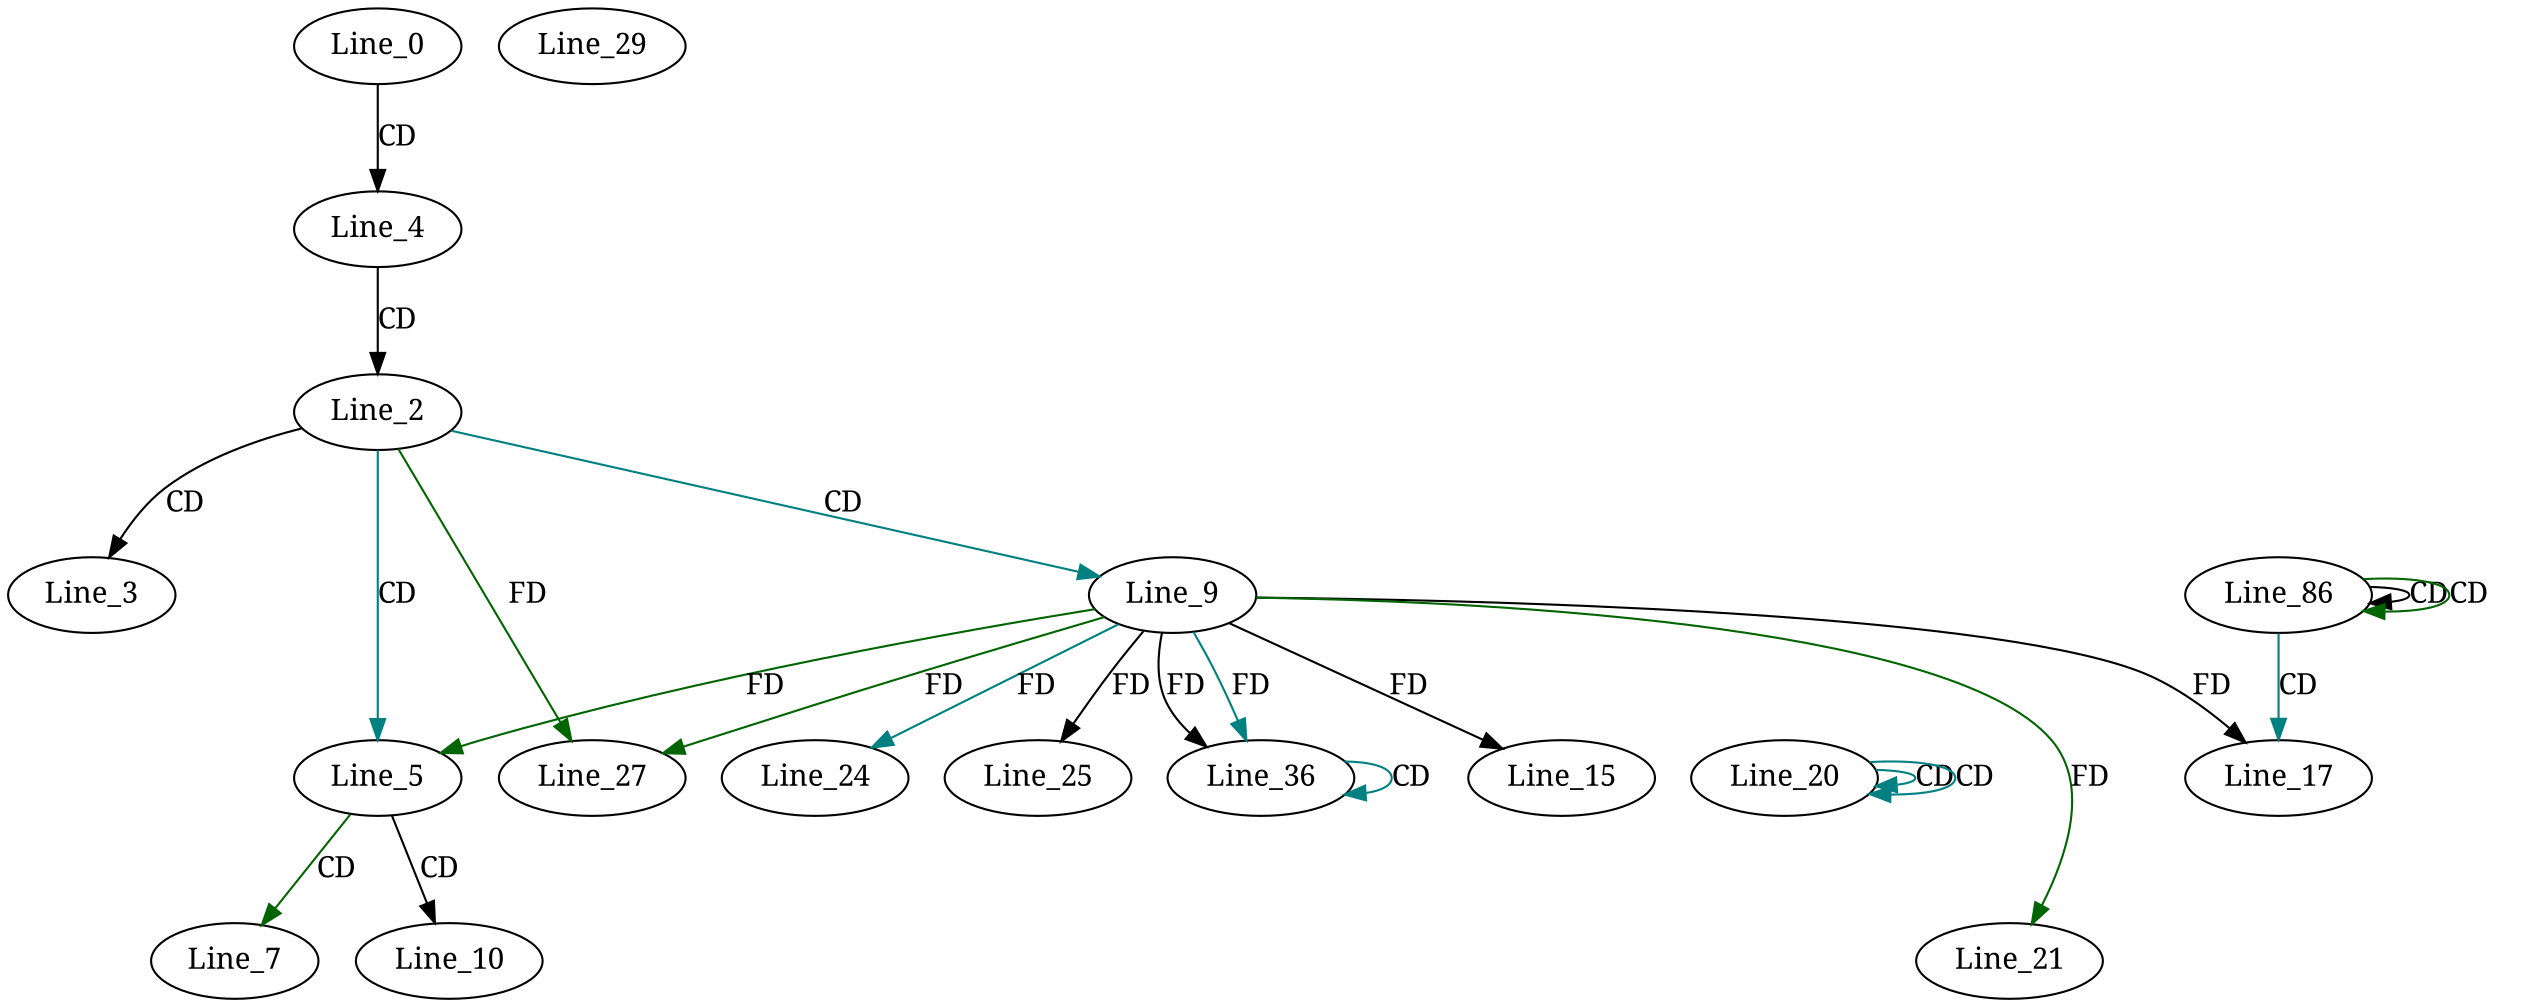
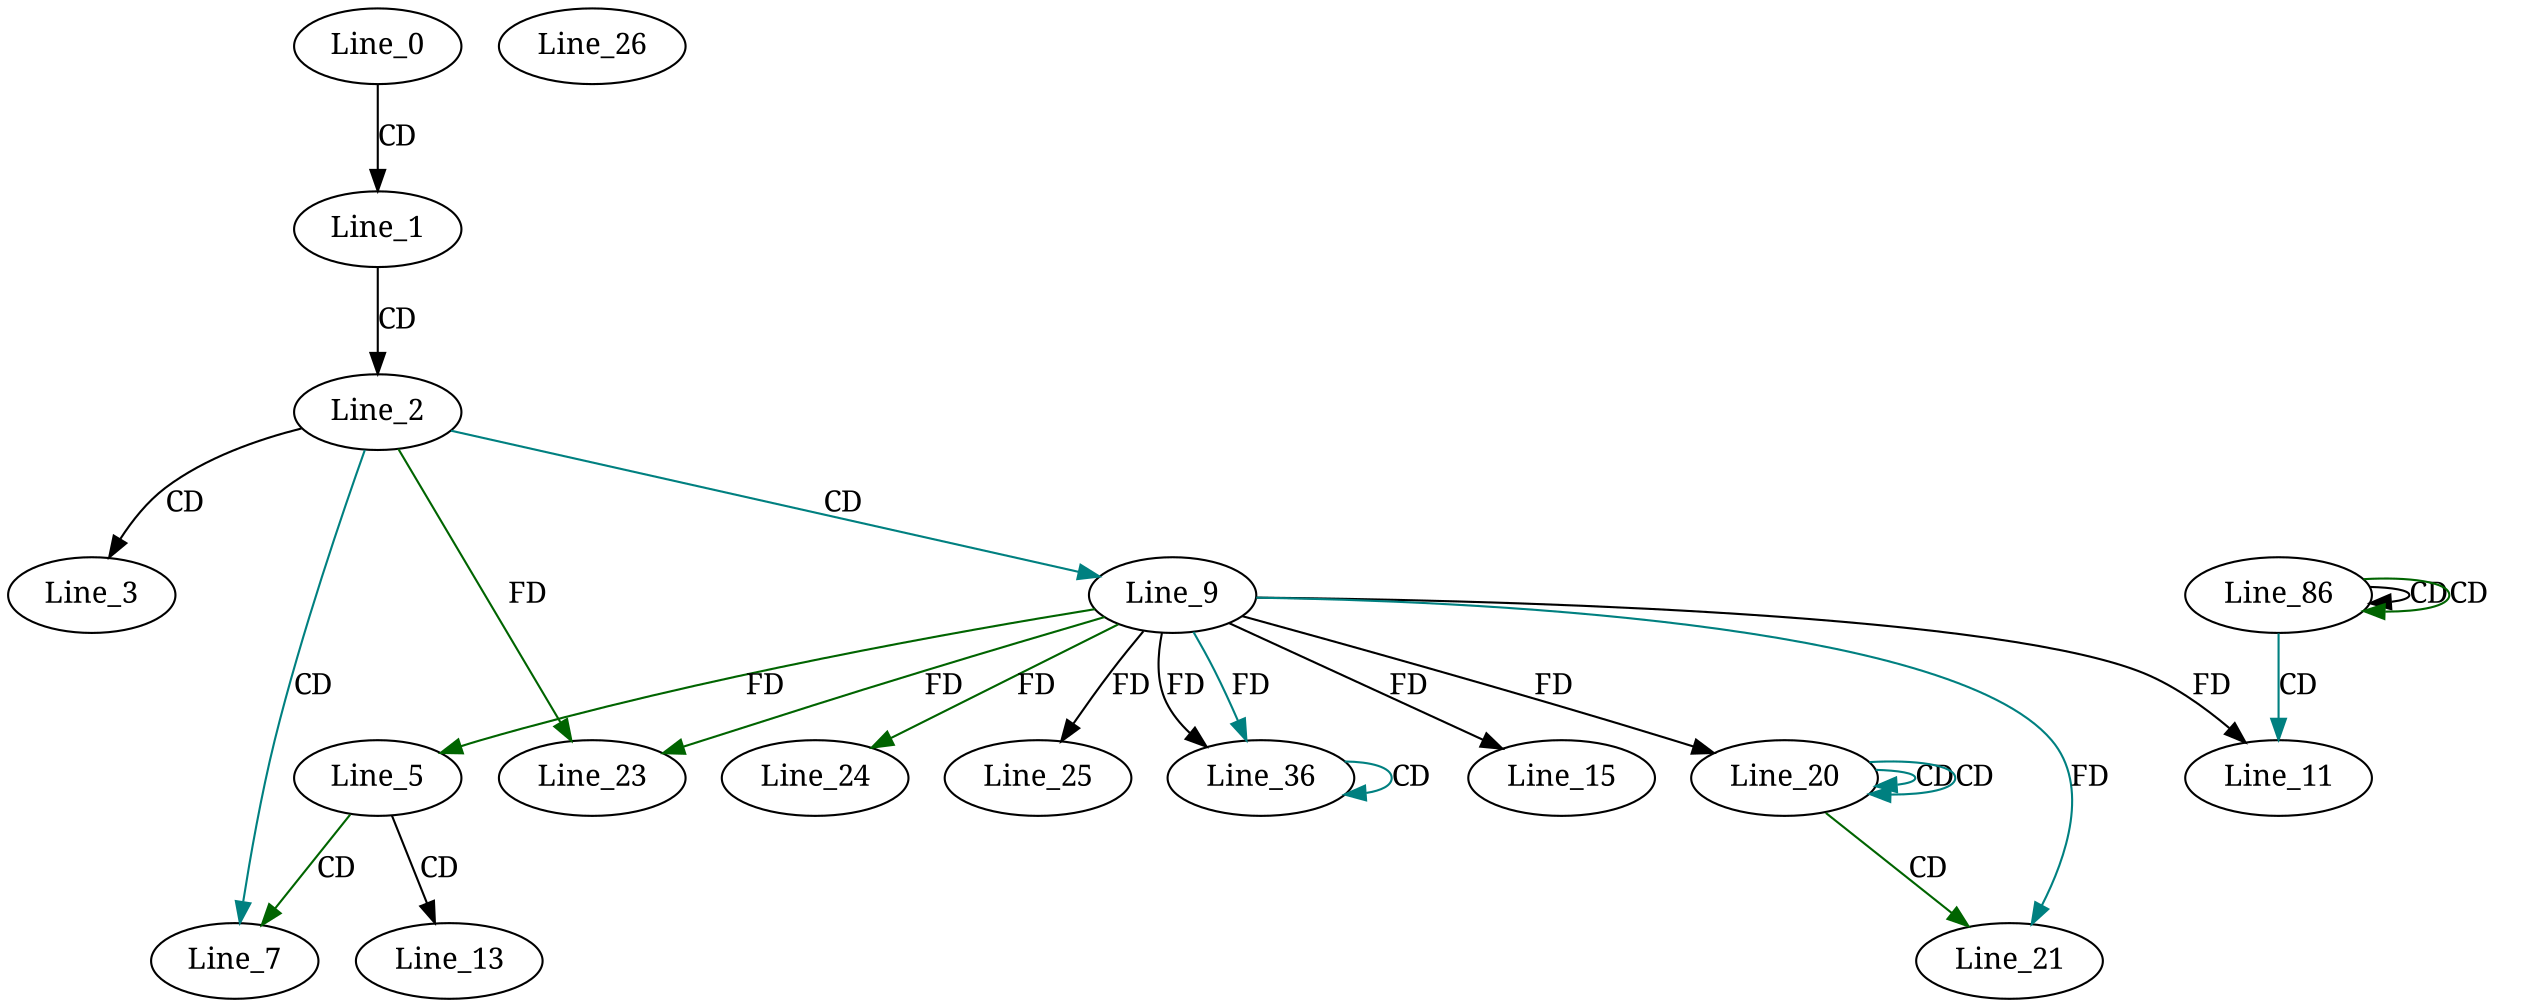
node "Line_29": label "Line_29" -> "Line_26"
node "Line_4": label "Line_4" -> "Line_1"
edge "Line_2" -> "Line_5": now "Line_2" -> "Line_7"
edge "Line_9" -> "Line_21": color darkgreen -> teal
edge "Line_9" -> "Line_20": added, label "FD"
edge "Line_9" -> "Line_24": color teal -> darkgreen
node "Line_27": label "Line_27" -> "Line_23"
node "Line_17": label "Line_17" -> "Line_11"
edge "Line_20" -> "Line_21": added, label "CD"
node "Line_10": label "Line_10" -> "Line_13"
